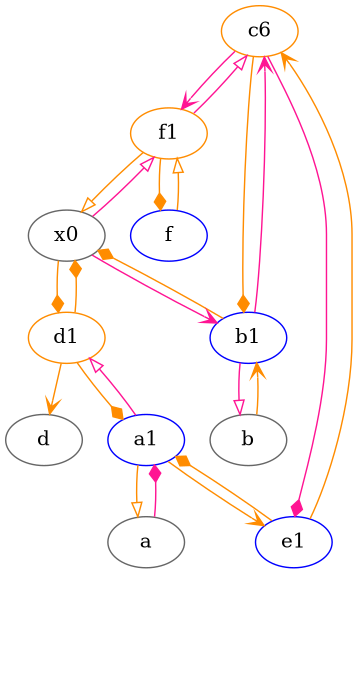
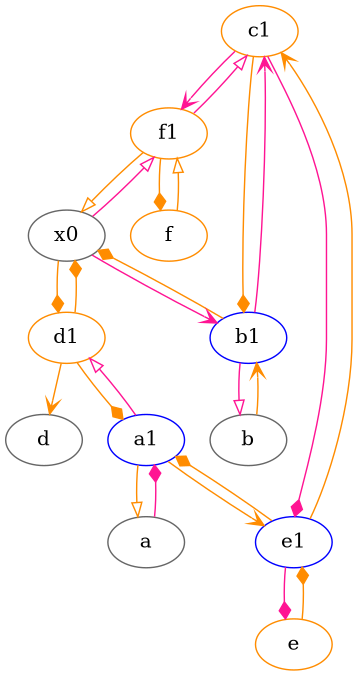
node "c6": label "c6" -> "c1"
node "f": color blue -> darkorange
node "e": added
